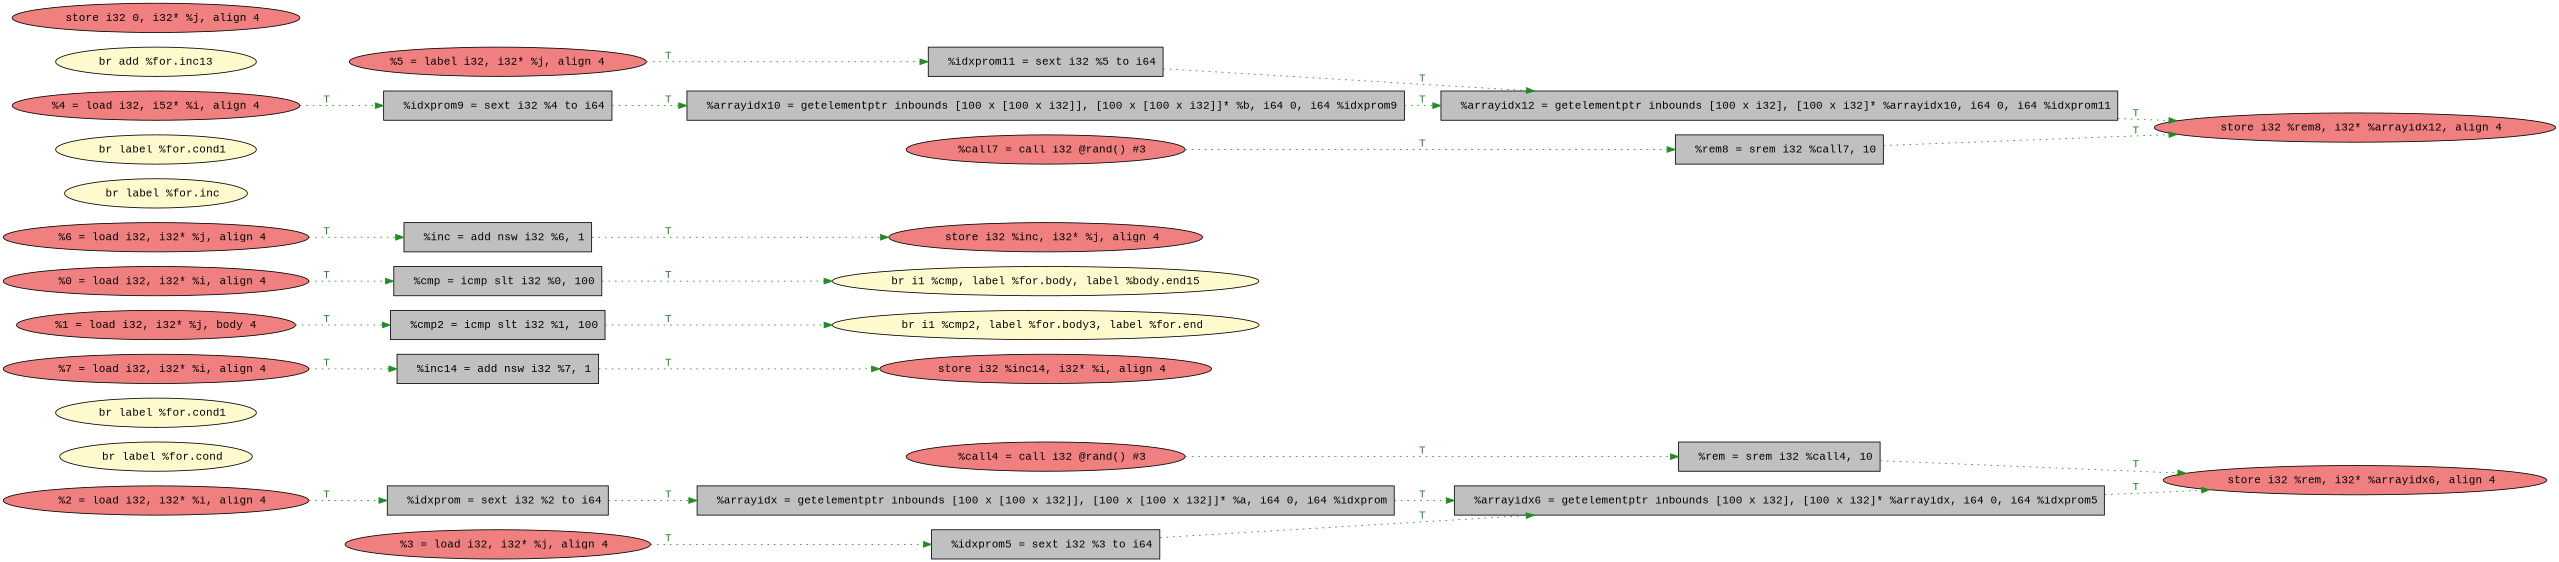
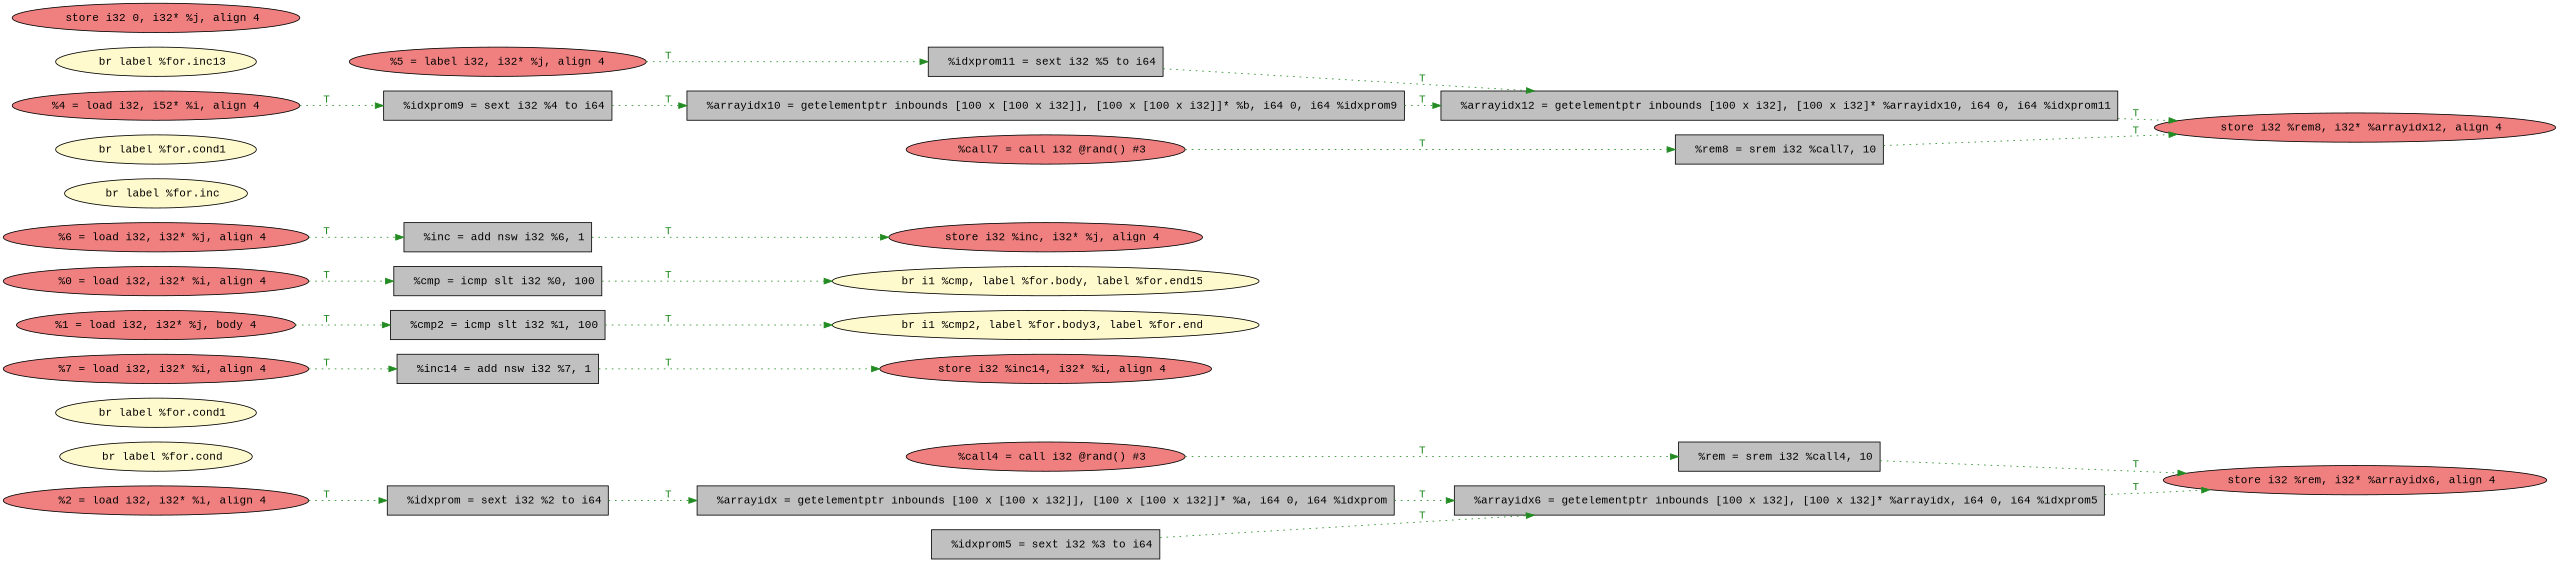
node "br add %for.inc13": label "br add %for.inc13" -> "br label %for.inc13"
node "br i1 %cmp, label %for.body, label %body.end15": label "br i1 %cmp, label %for.body, label %body.end15" -> "br i1 %cmp, label %for.body, label %for.end15"
node "%3 = load i32, i32* %j, align 4": removed
